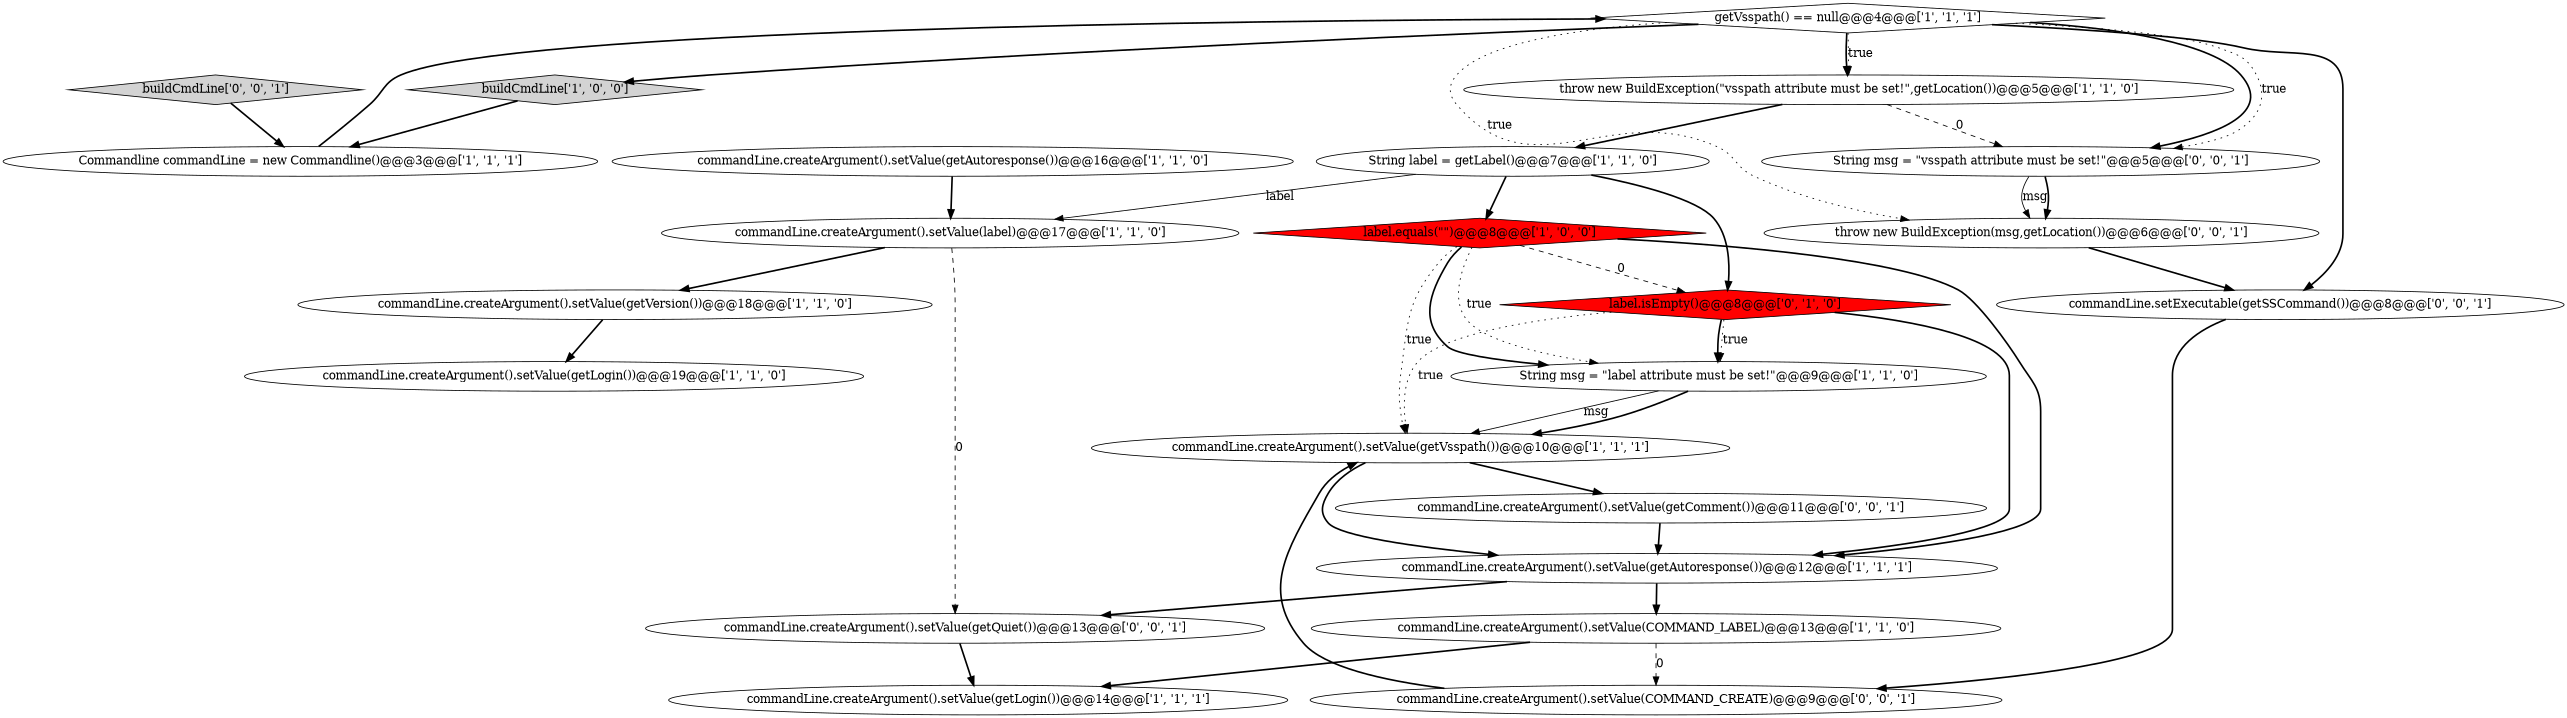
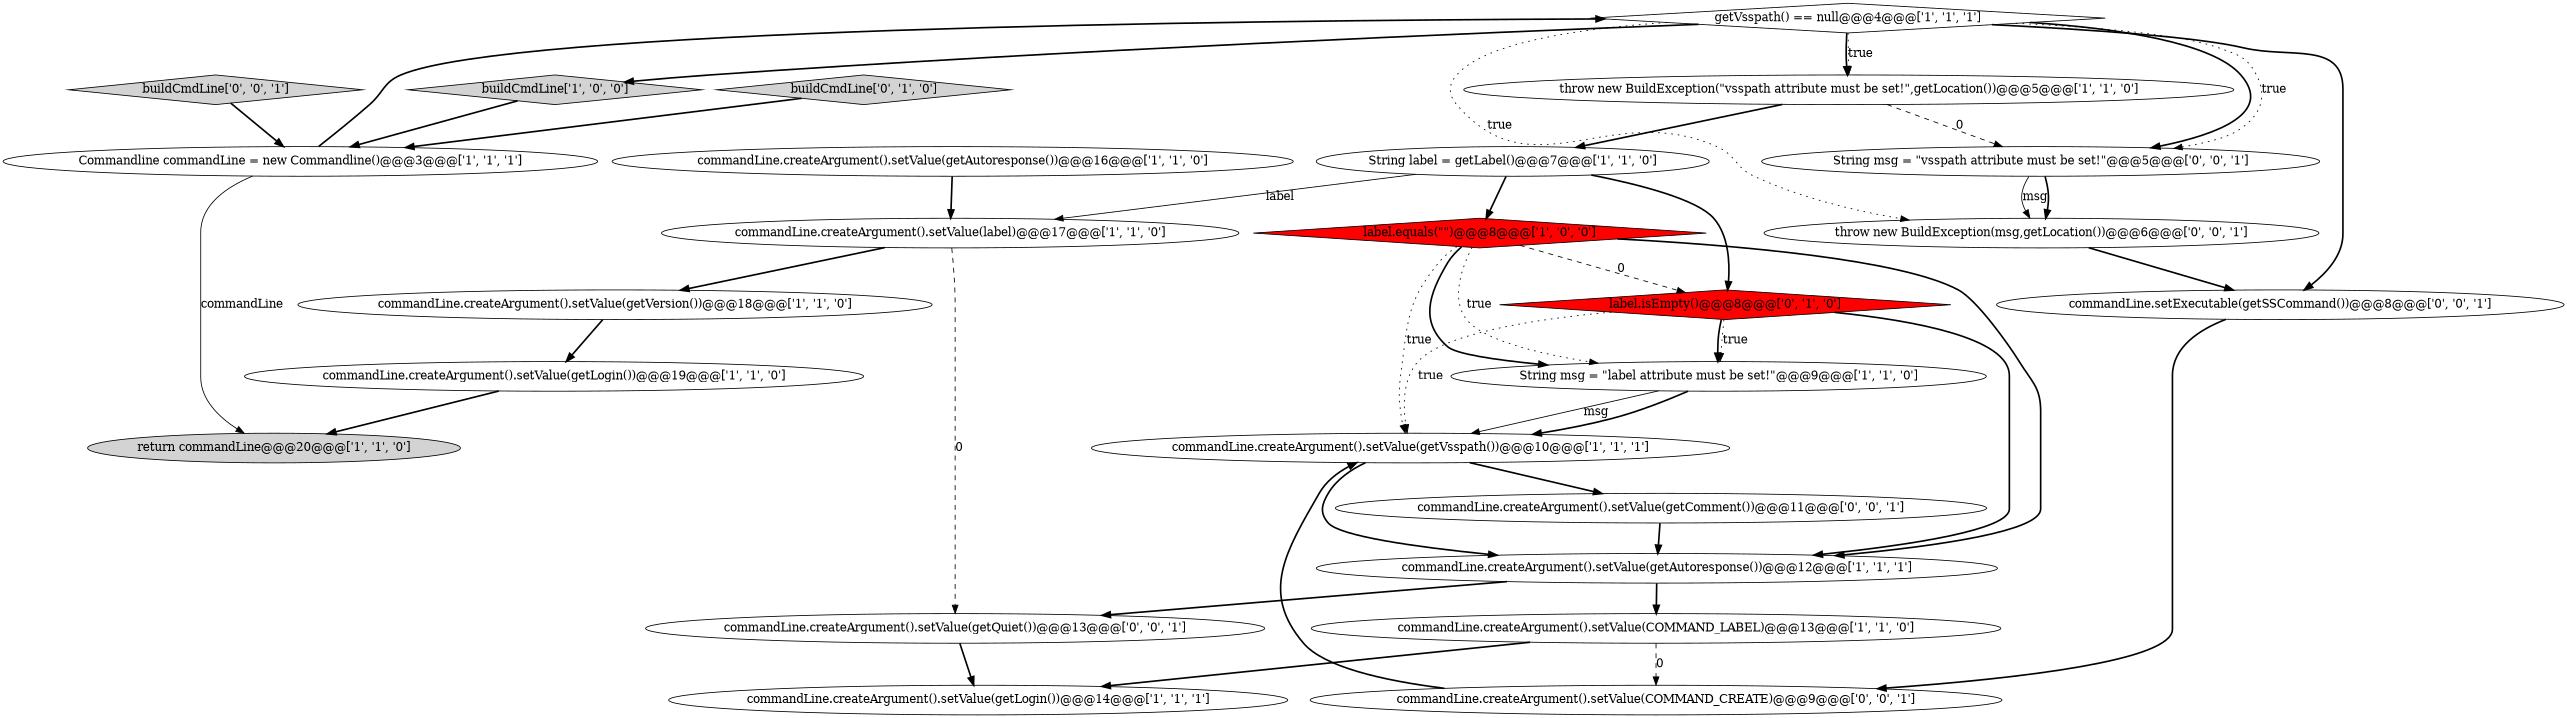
node "buildCmdLine['0', '1', '0']": added
node "return commandLine@@@20@@@['1', '1', '0']": added
